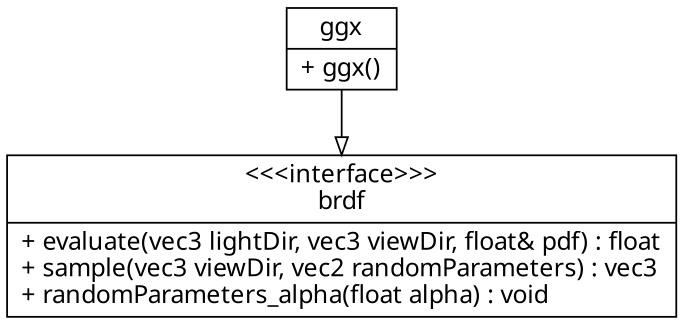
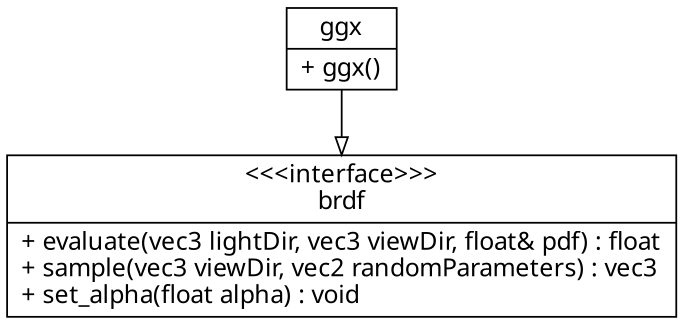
node "brdf": text "+ randomParameters_alpha(float alpha) : void" -> "+ set_alpha(float alpha) : void"
